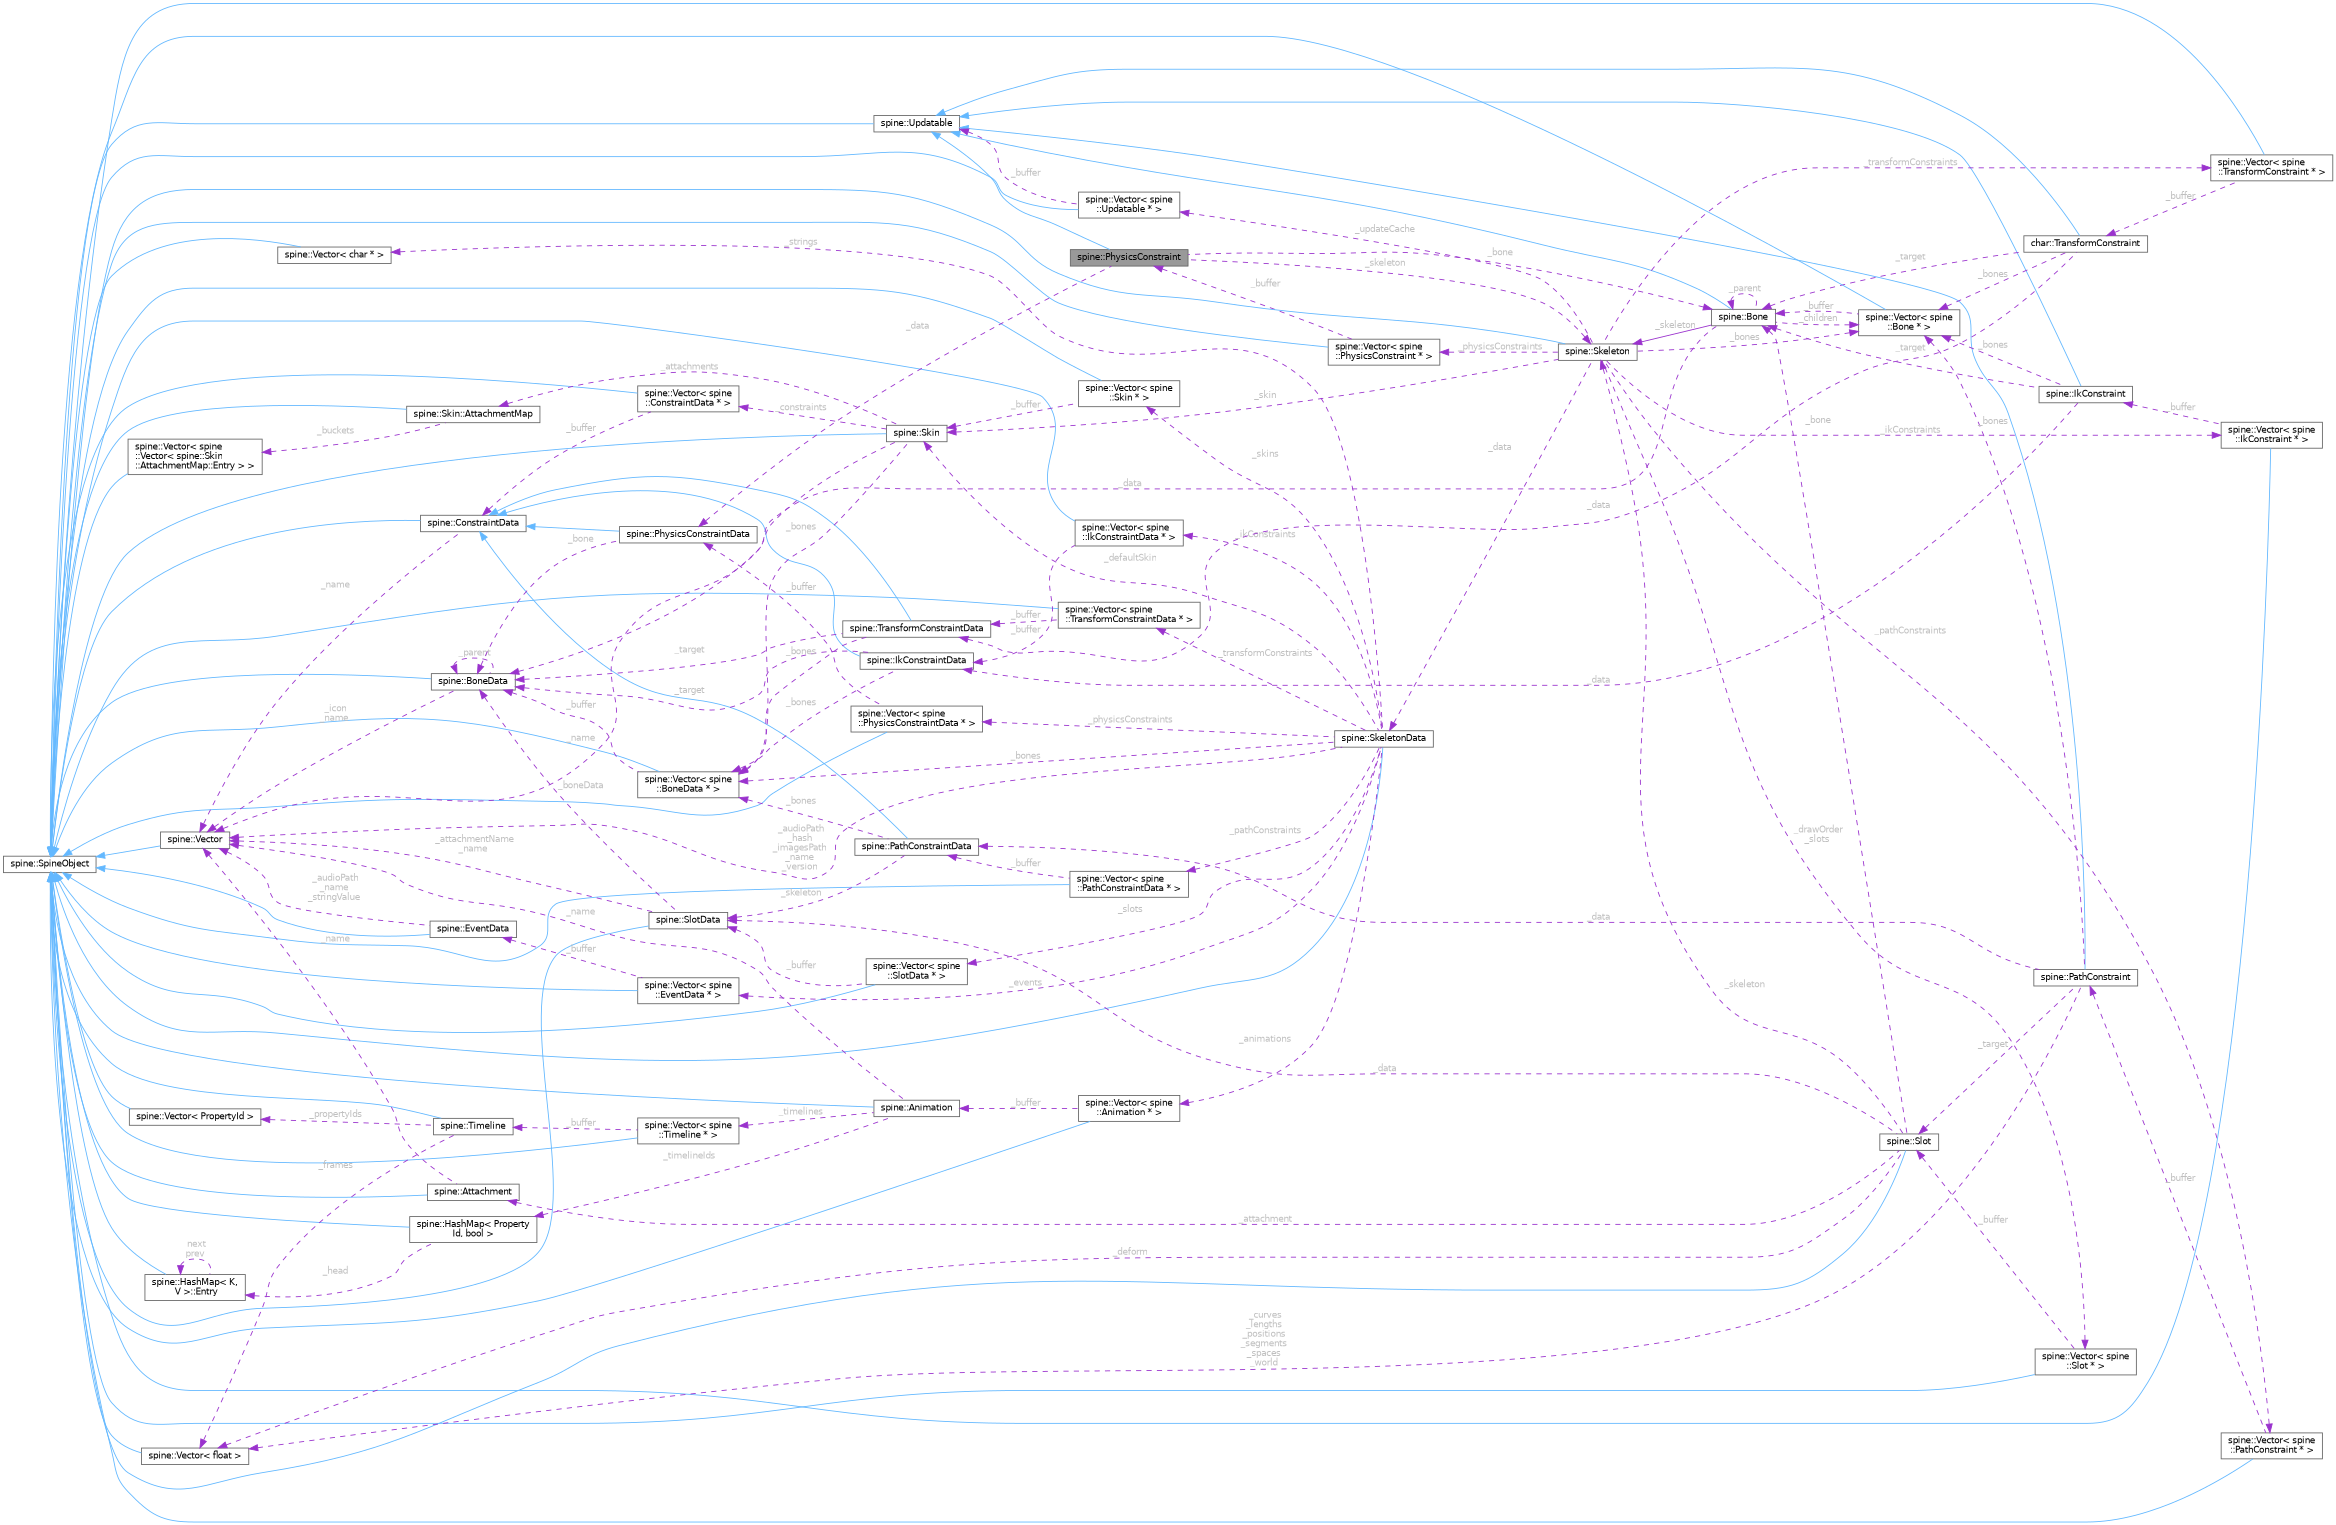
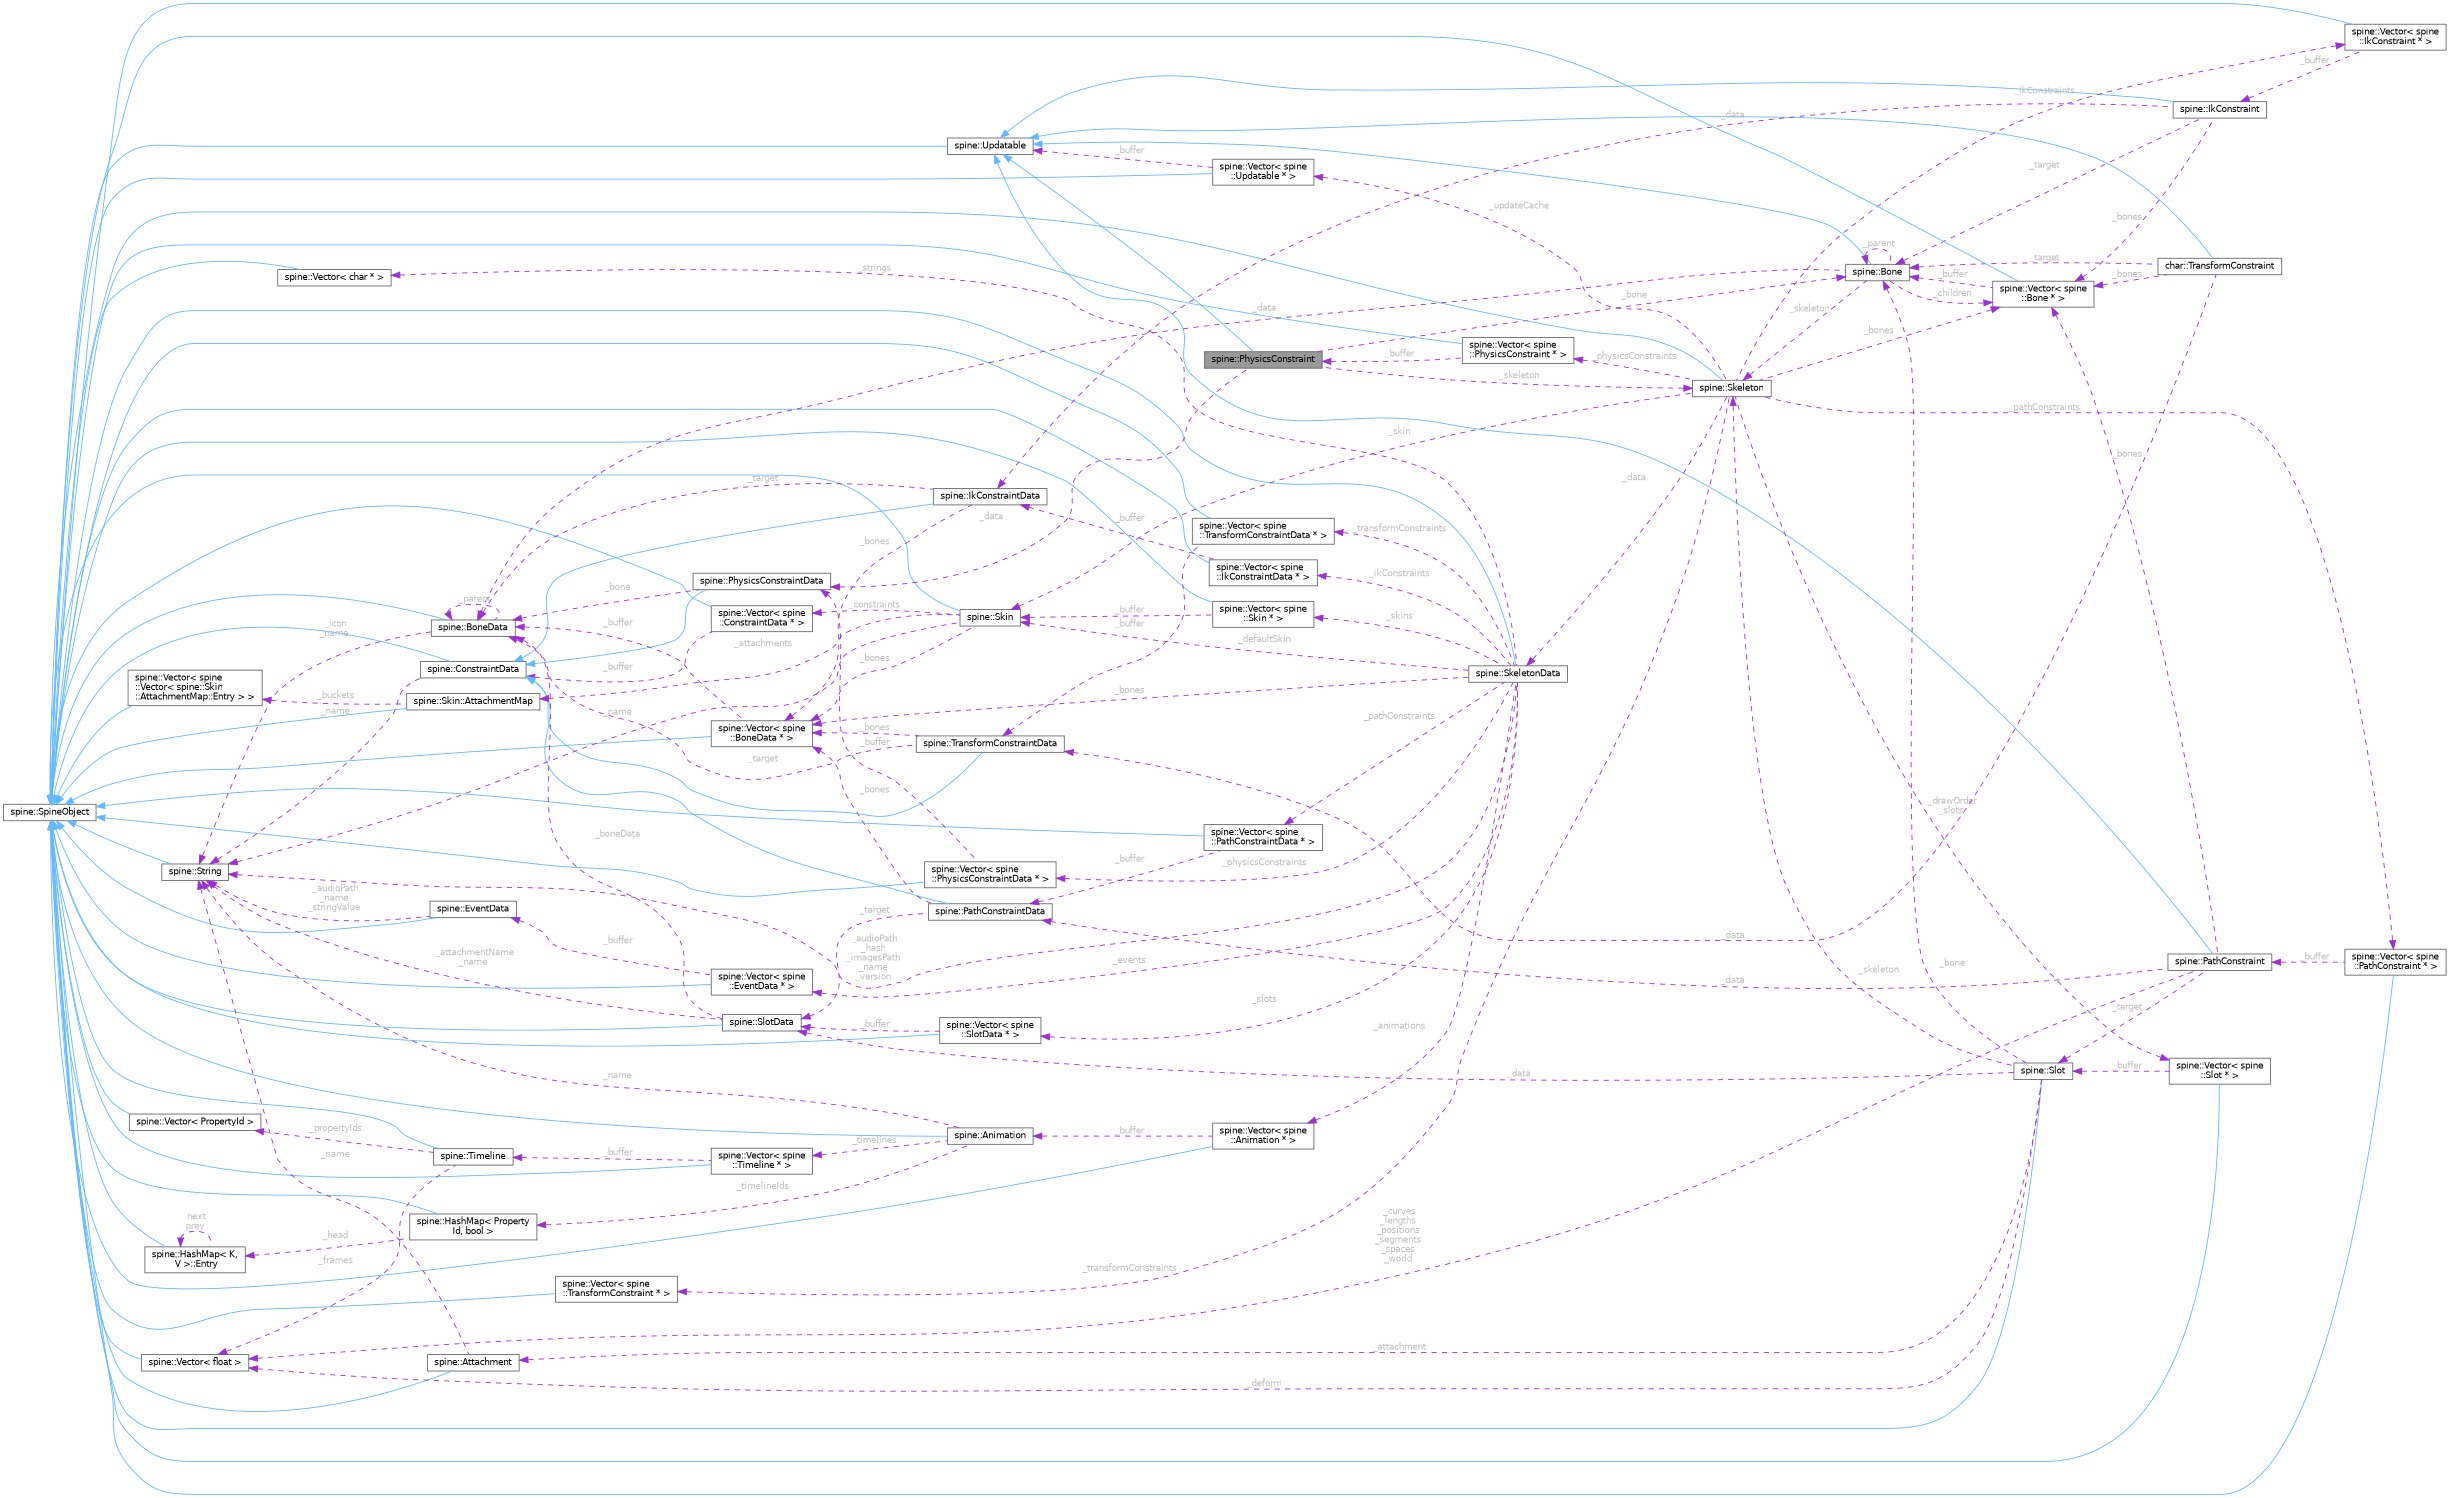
edge "spine::Vector< spine ::TransformConstraint * >" -> "char::TransformConstraint": removed, label "_buffer"
edge "spine::Bone" -> "spine::Skeleton": style solid -> dashed
node "spine::Vector": label "spine::Vector" -> "spine::String"
edge "spine::PathConstraintData" -> "spine::SlotData": label " _skeleton" -> " _target"
